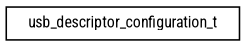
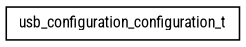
node "usb_descriptor_configuration_t": label "usb_descriptor_configuration_t" -> "usb_configuration_configuration_t"
